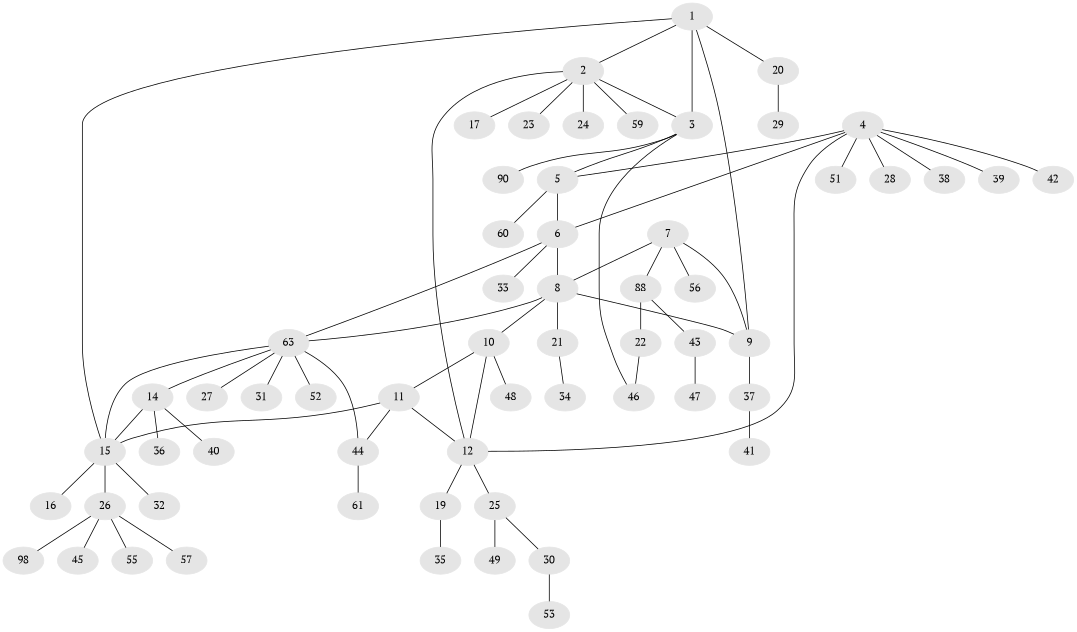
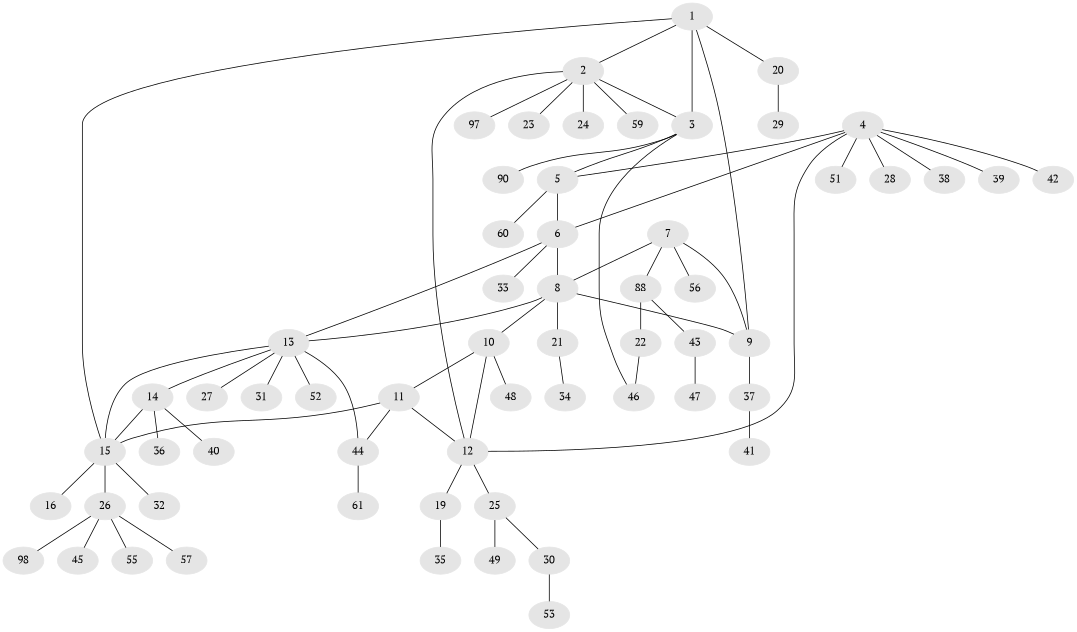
node "17": label "17" -> "97"
node "63": label "63" -> "13"
